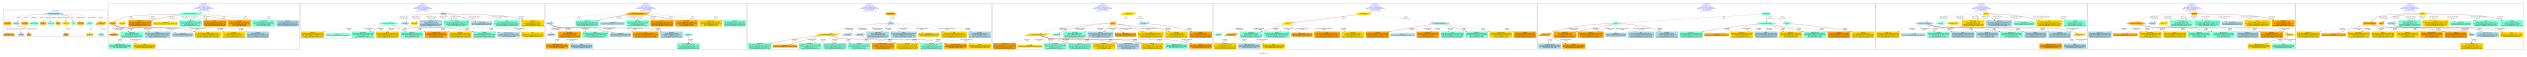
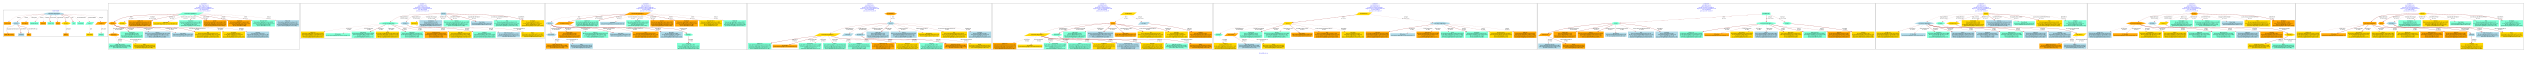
node "ID Number": fillcolor orange -> aquamarine
node "ConceptScheme1": added
